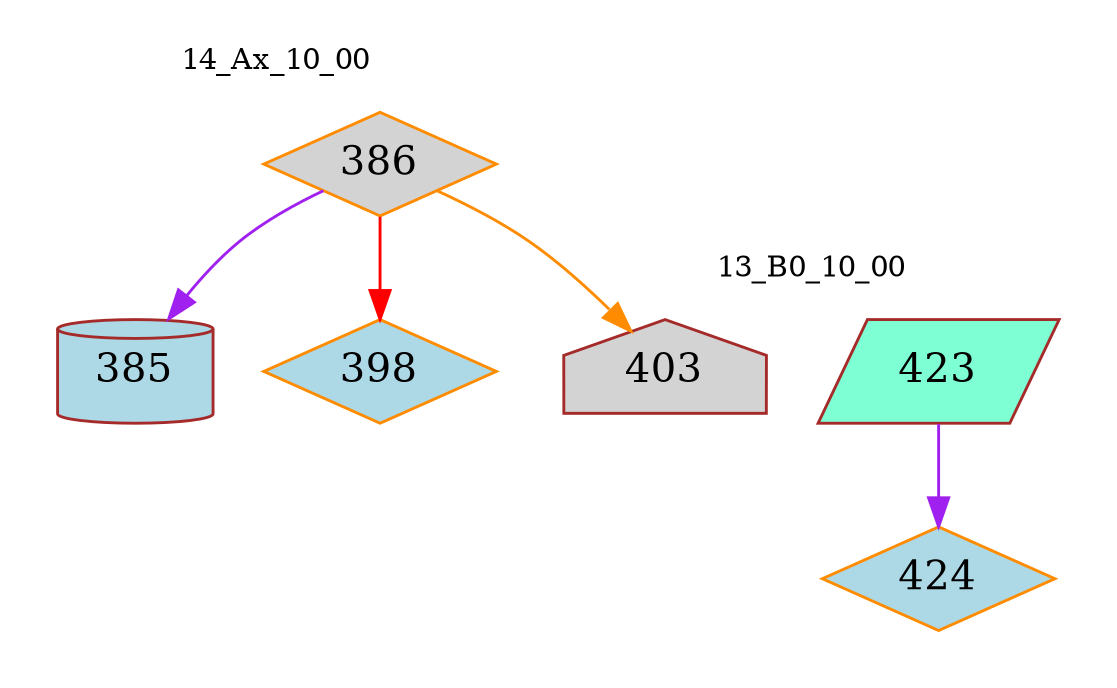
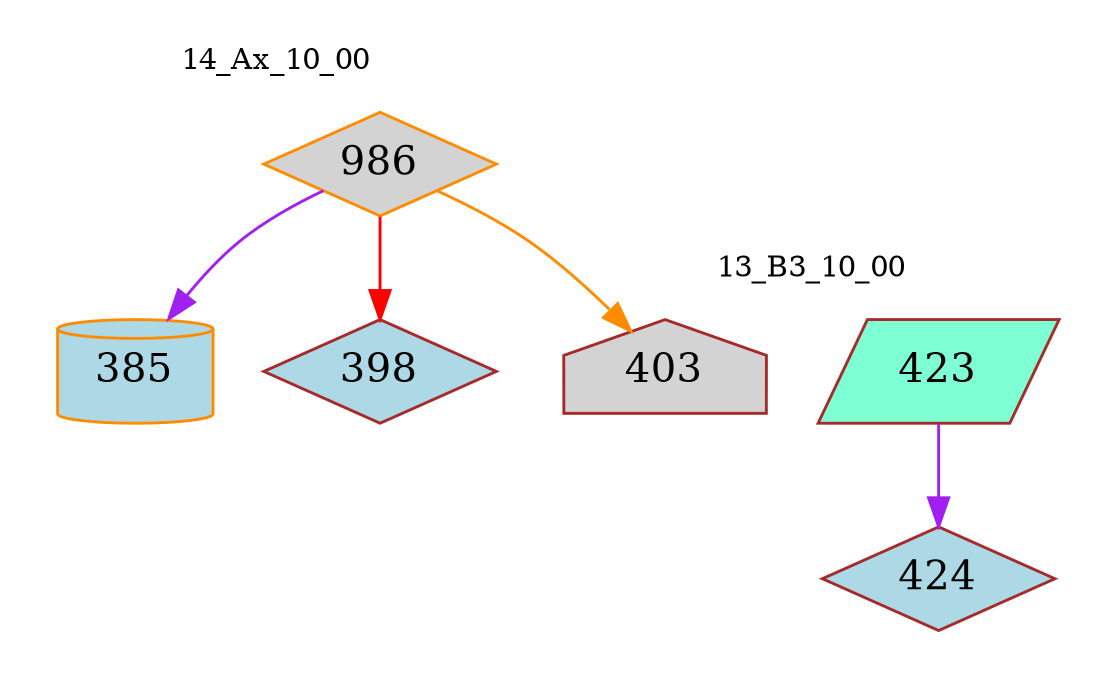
node "386": label "386" -> "986"
cluster "13_B0_10_00": label "13_B0_10_00" -> "13_B3_10_00"
node "385": color brown -> darkorange
node "398": color darkorange -> brown
node "424": color darkorange -> brown
